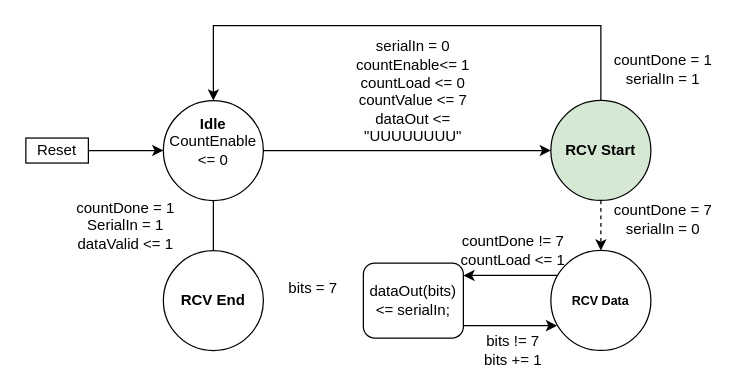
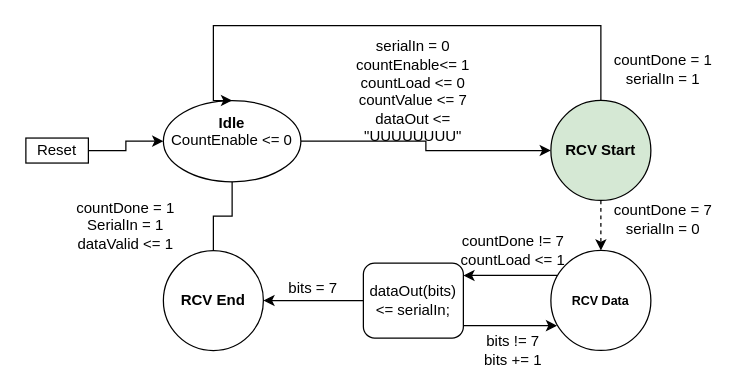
node "Idle CountEnable <= 0": size 100x100 -> 138x81
edge "dataOut(bits) <= serialIn;" -> "RCV End": added
